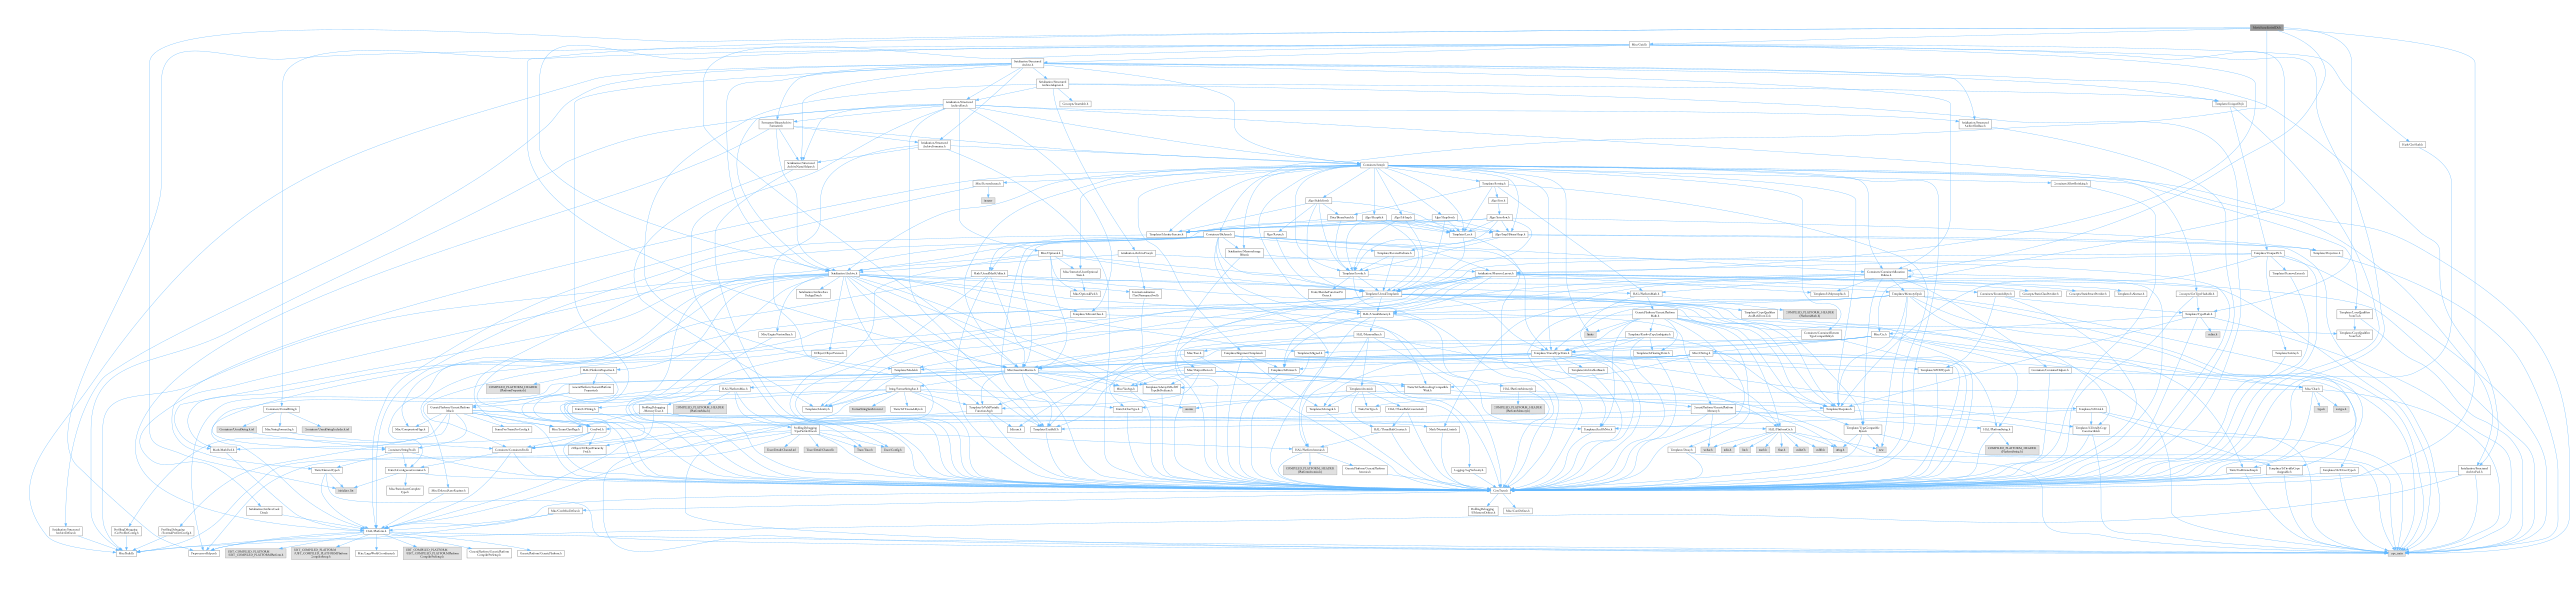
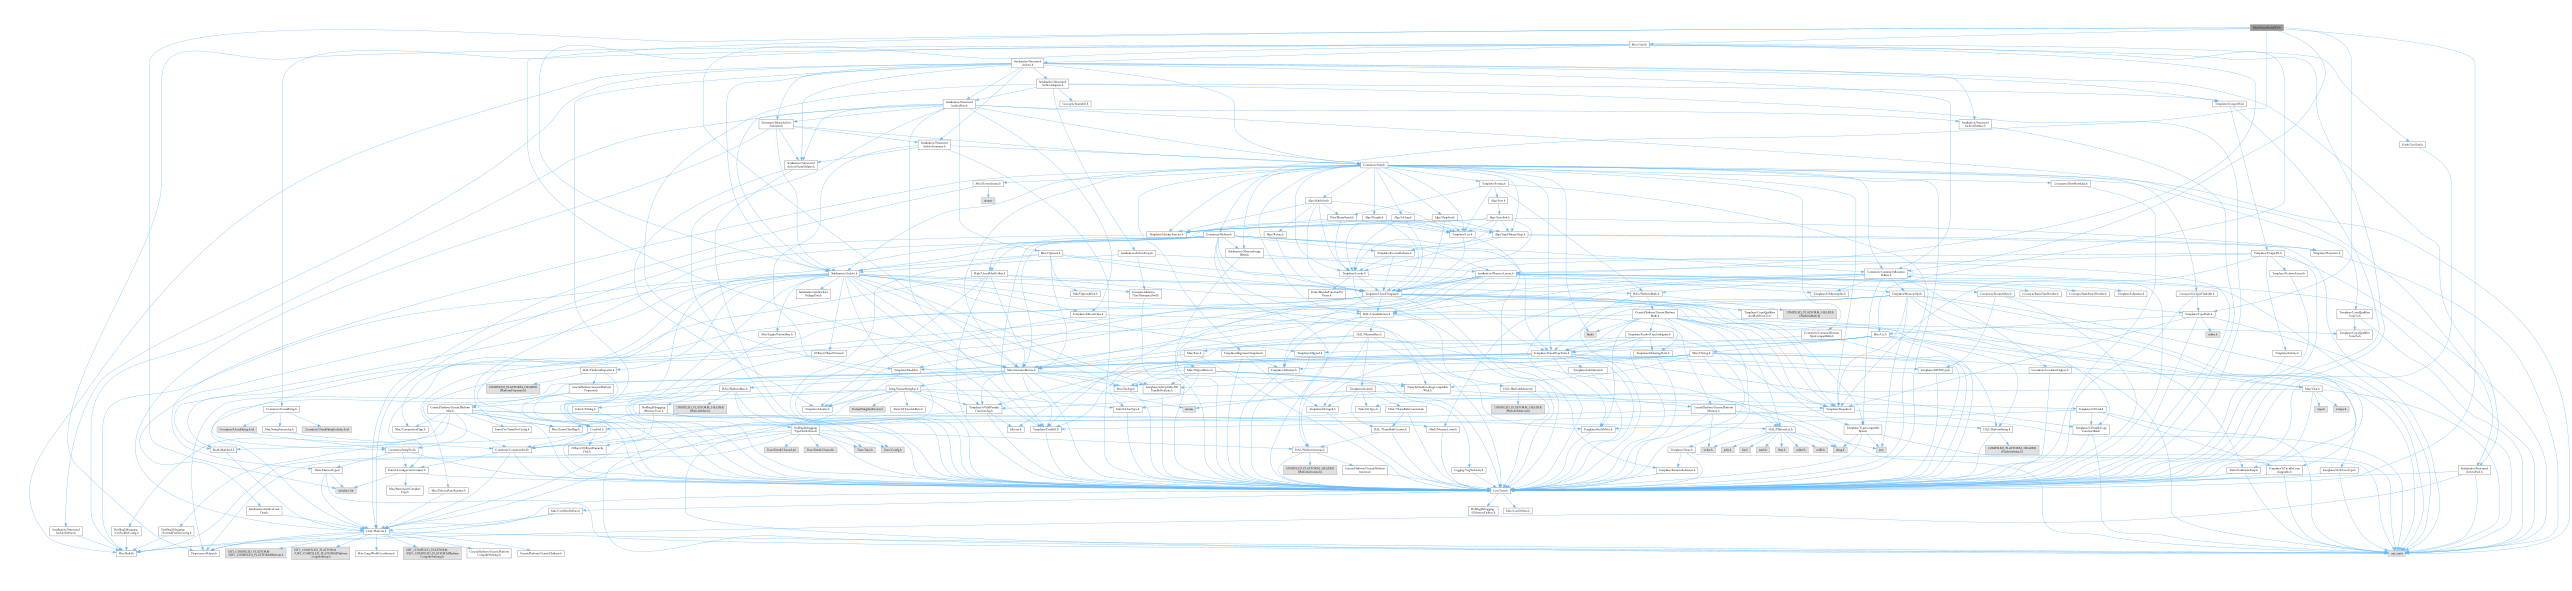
node "Misc/IntrusiveUnsetOptional State.h": removed
node "Templates/ArchiveSlotBase.h": label "Templates/ArchiveSlotBase.h" -> "Templates/IsArithmetic.h"
node "Templates/RemoveReference.h": added
